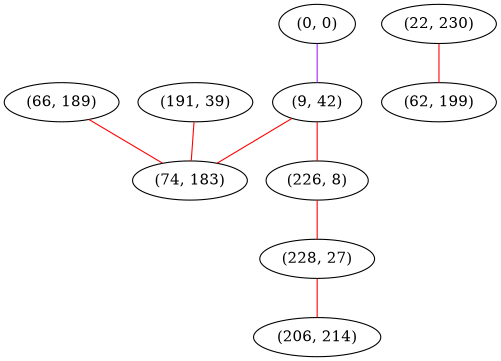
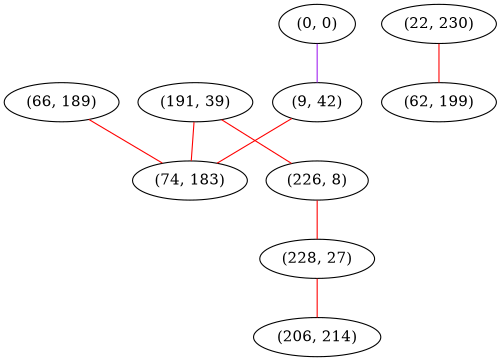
edge "(9, 42)" -- "(226, 8)": now "(191, 39)" -- "(226, 8)"
